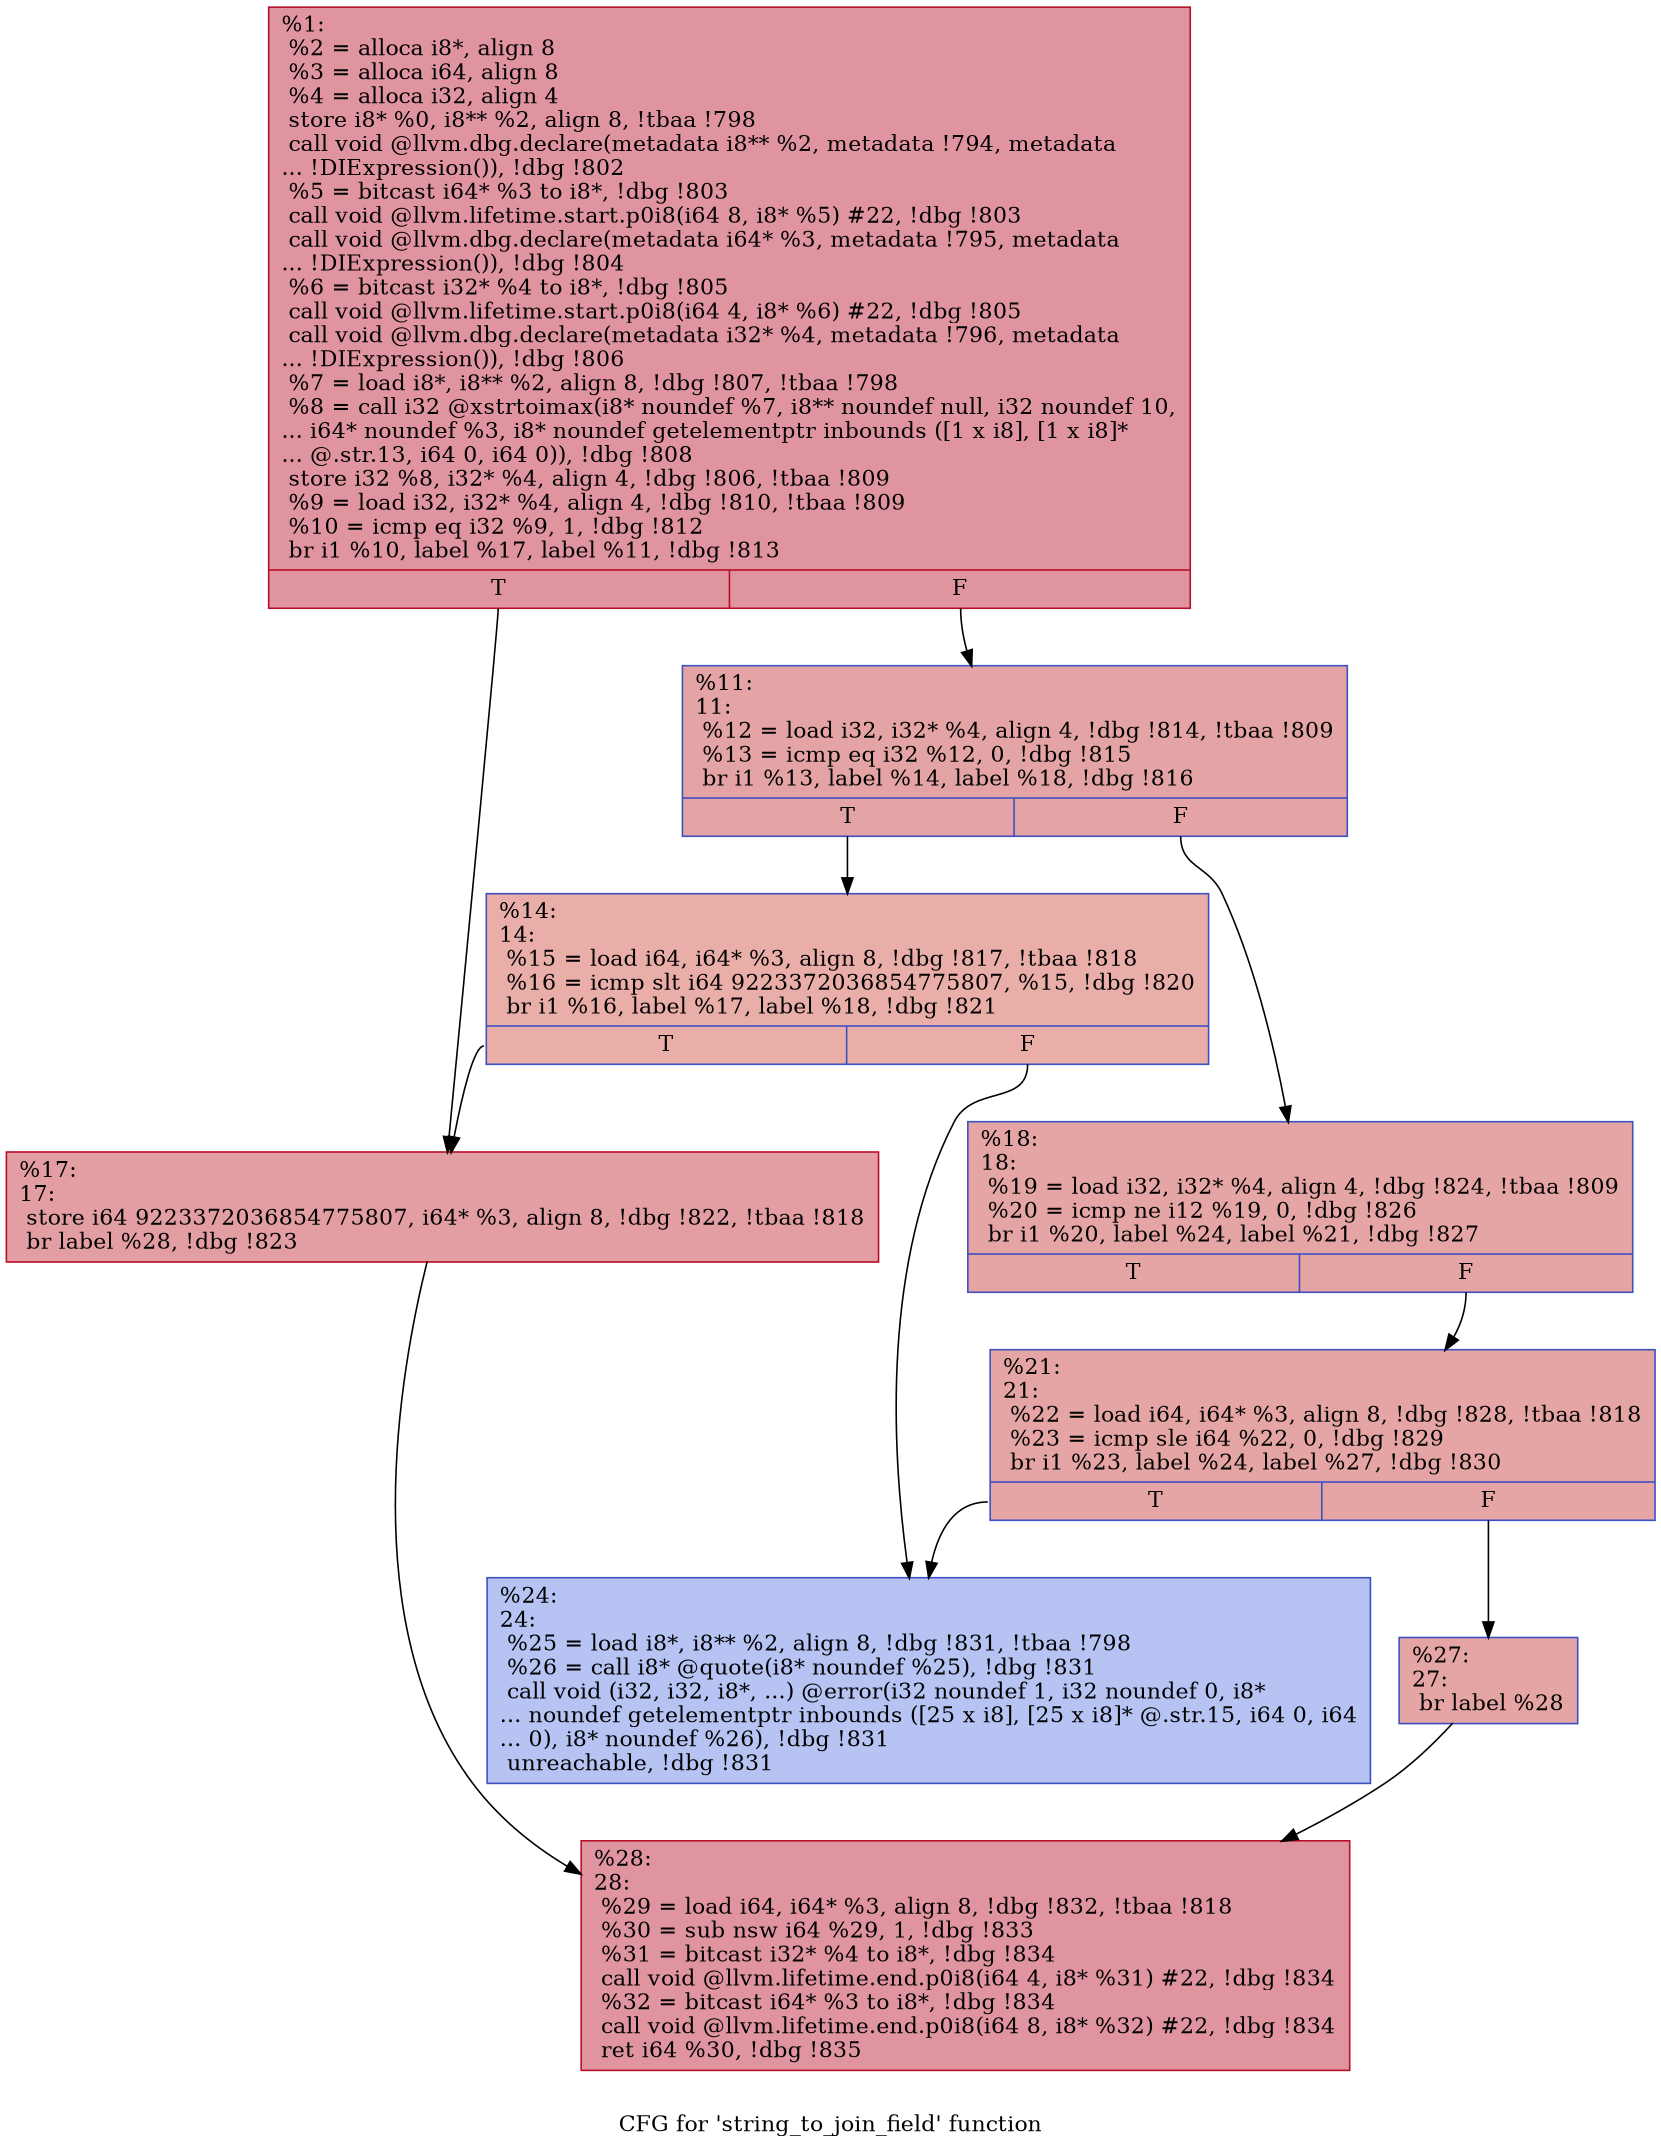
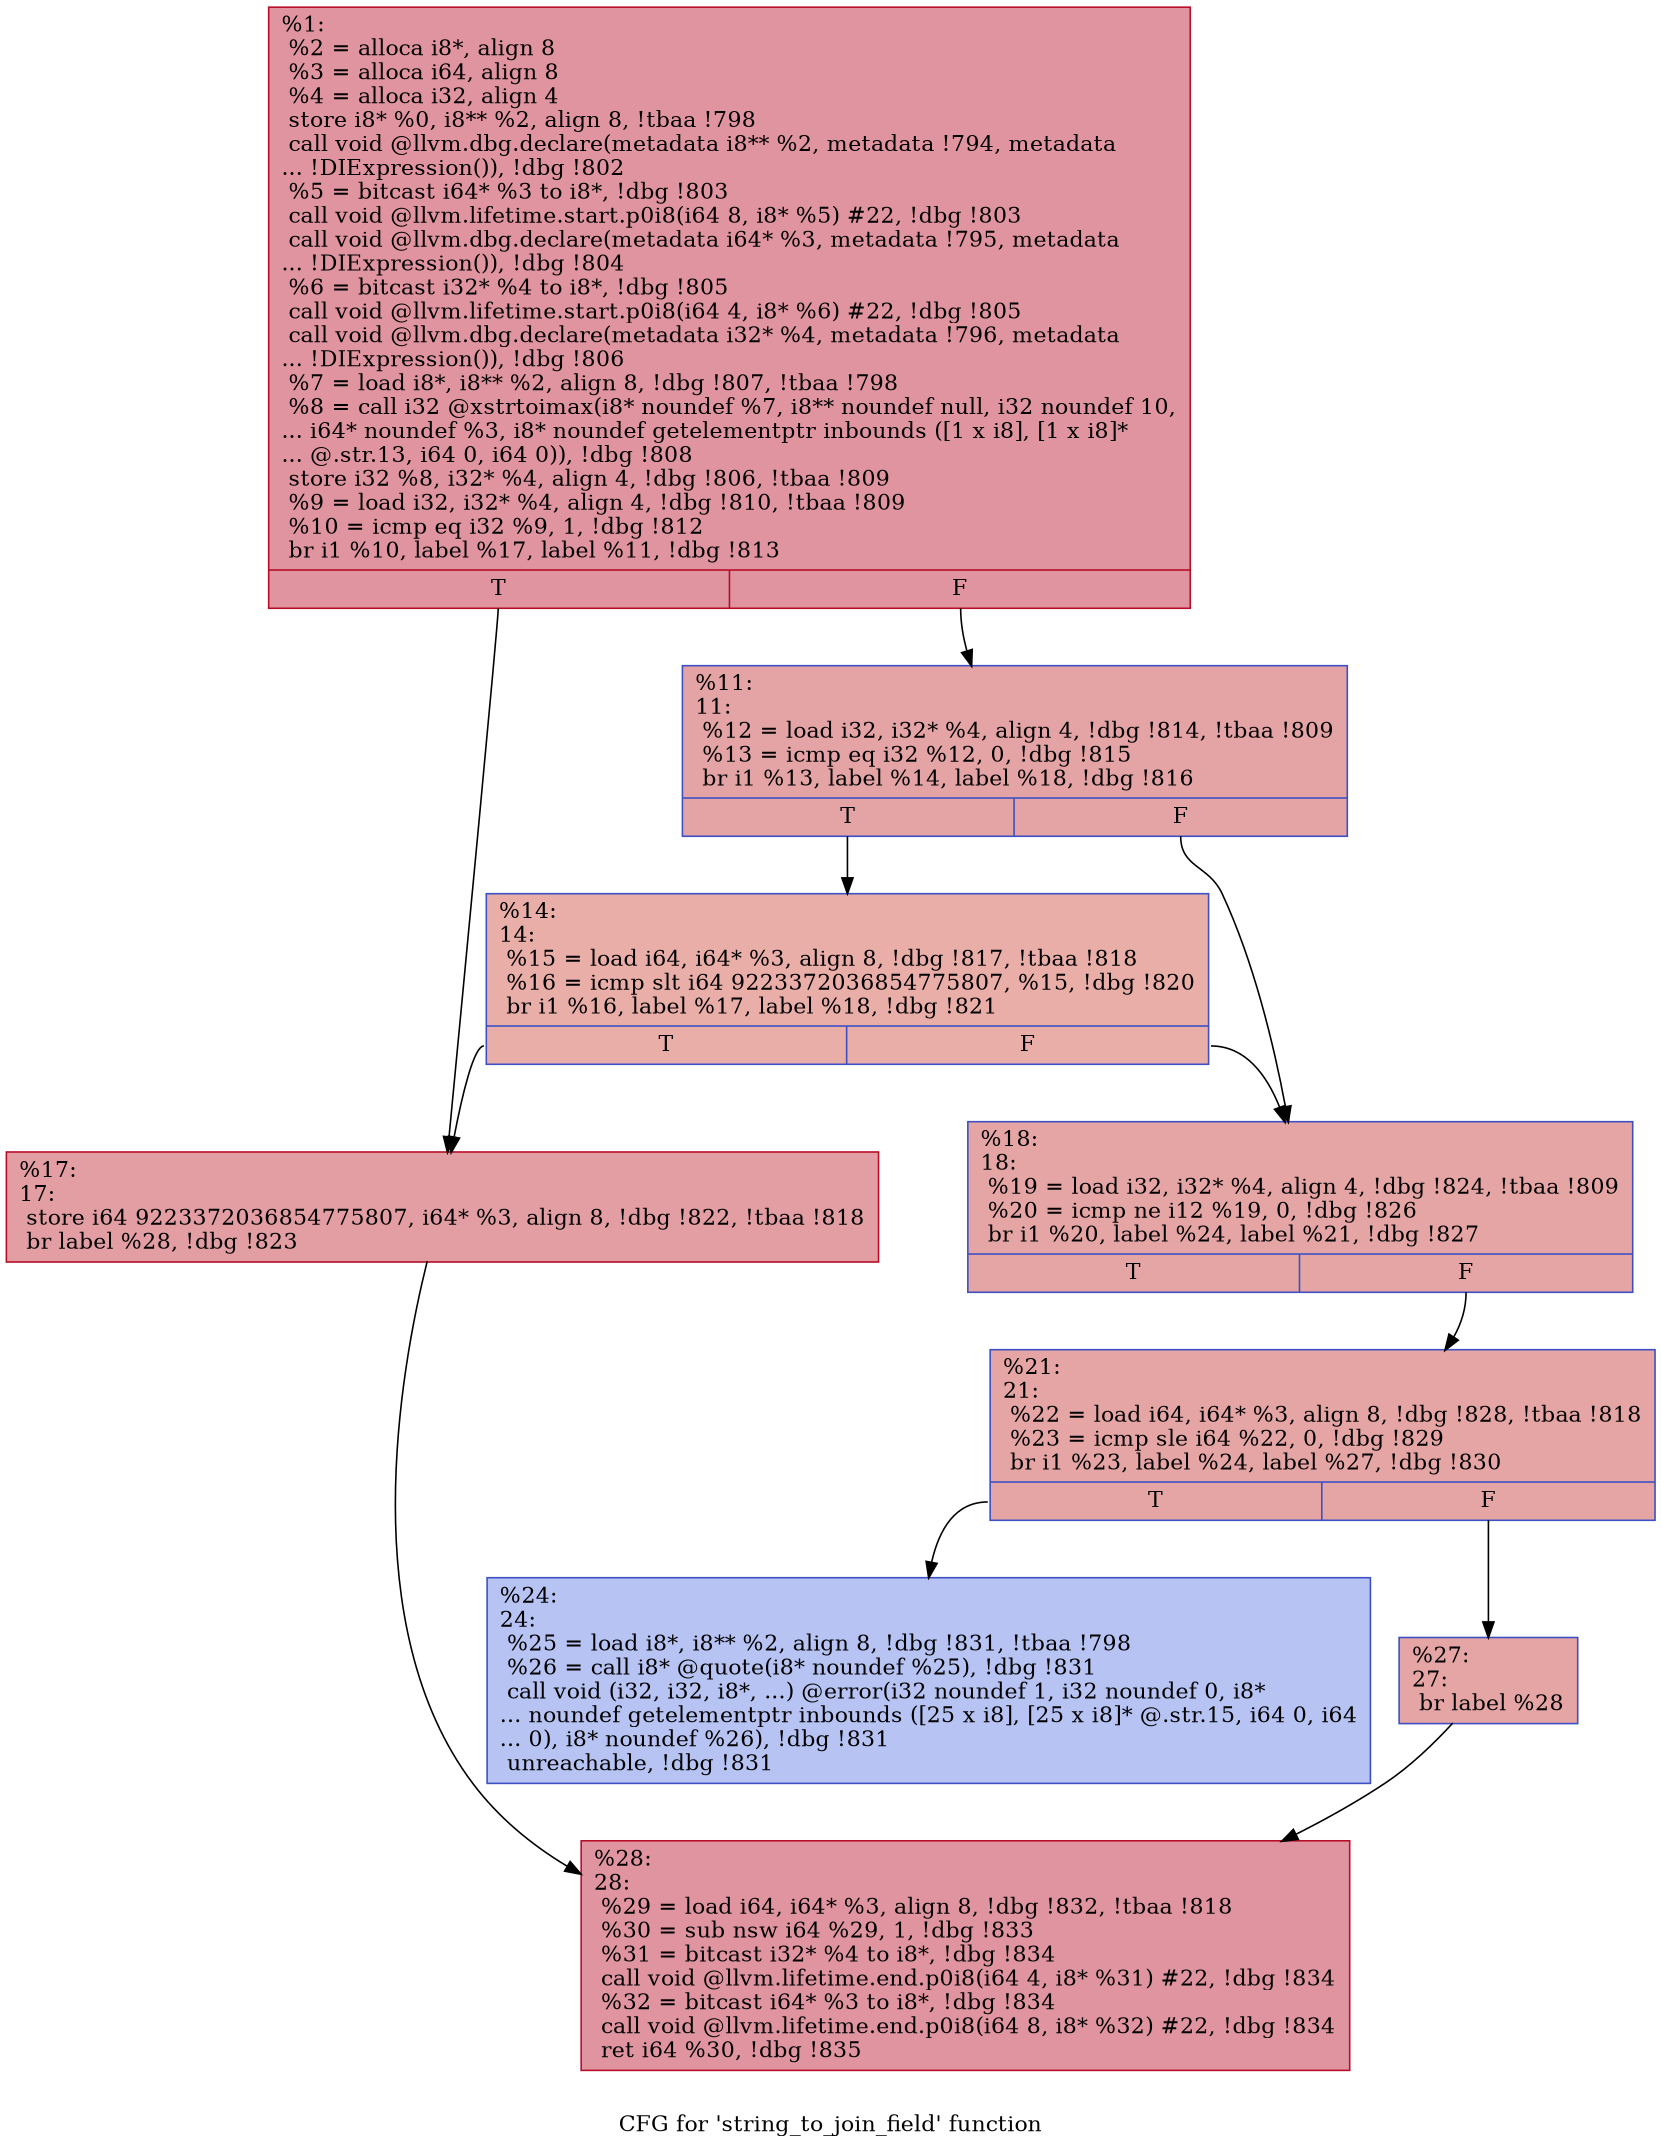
edge "%14:" -> "%24:": now "%14:" -> "%18:"
